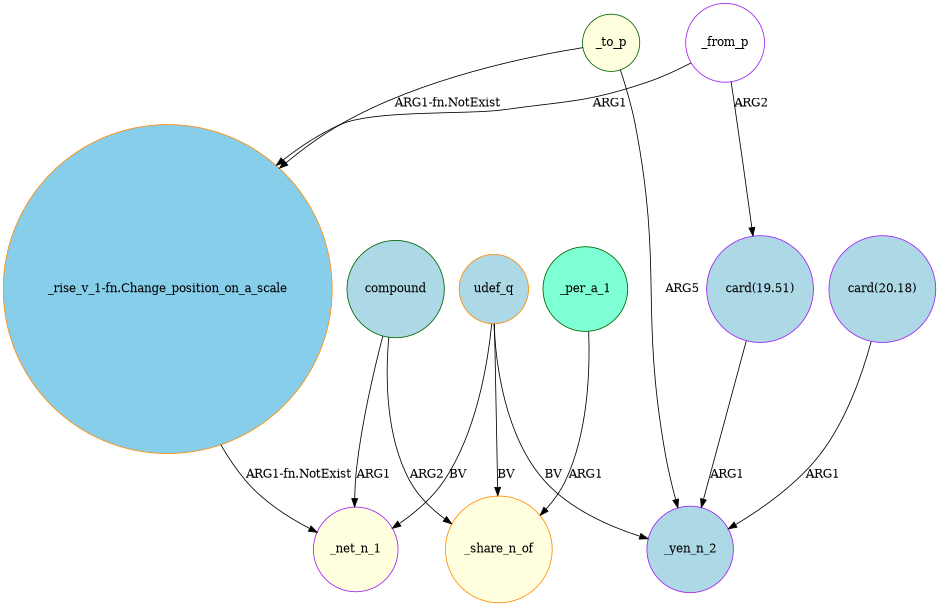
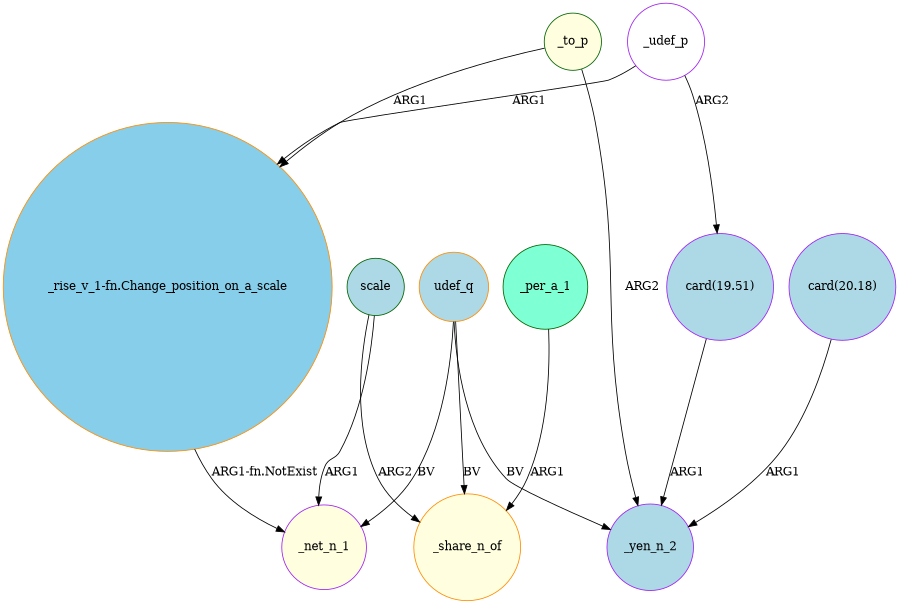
node "_from_p": label "_from_p" -> "_udef_p"
edge "_to_p" -> "_rise_v_1-fn.Change_position_on_a_scale": label "ARG1-fn.NotExist" -> "ARG1"
node "compound": label "compound" -> "scale"
edge "_to_p" -> "_yen_n_2": label "ARG5" -> "ARG2"
